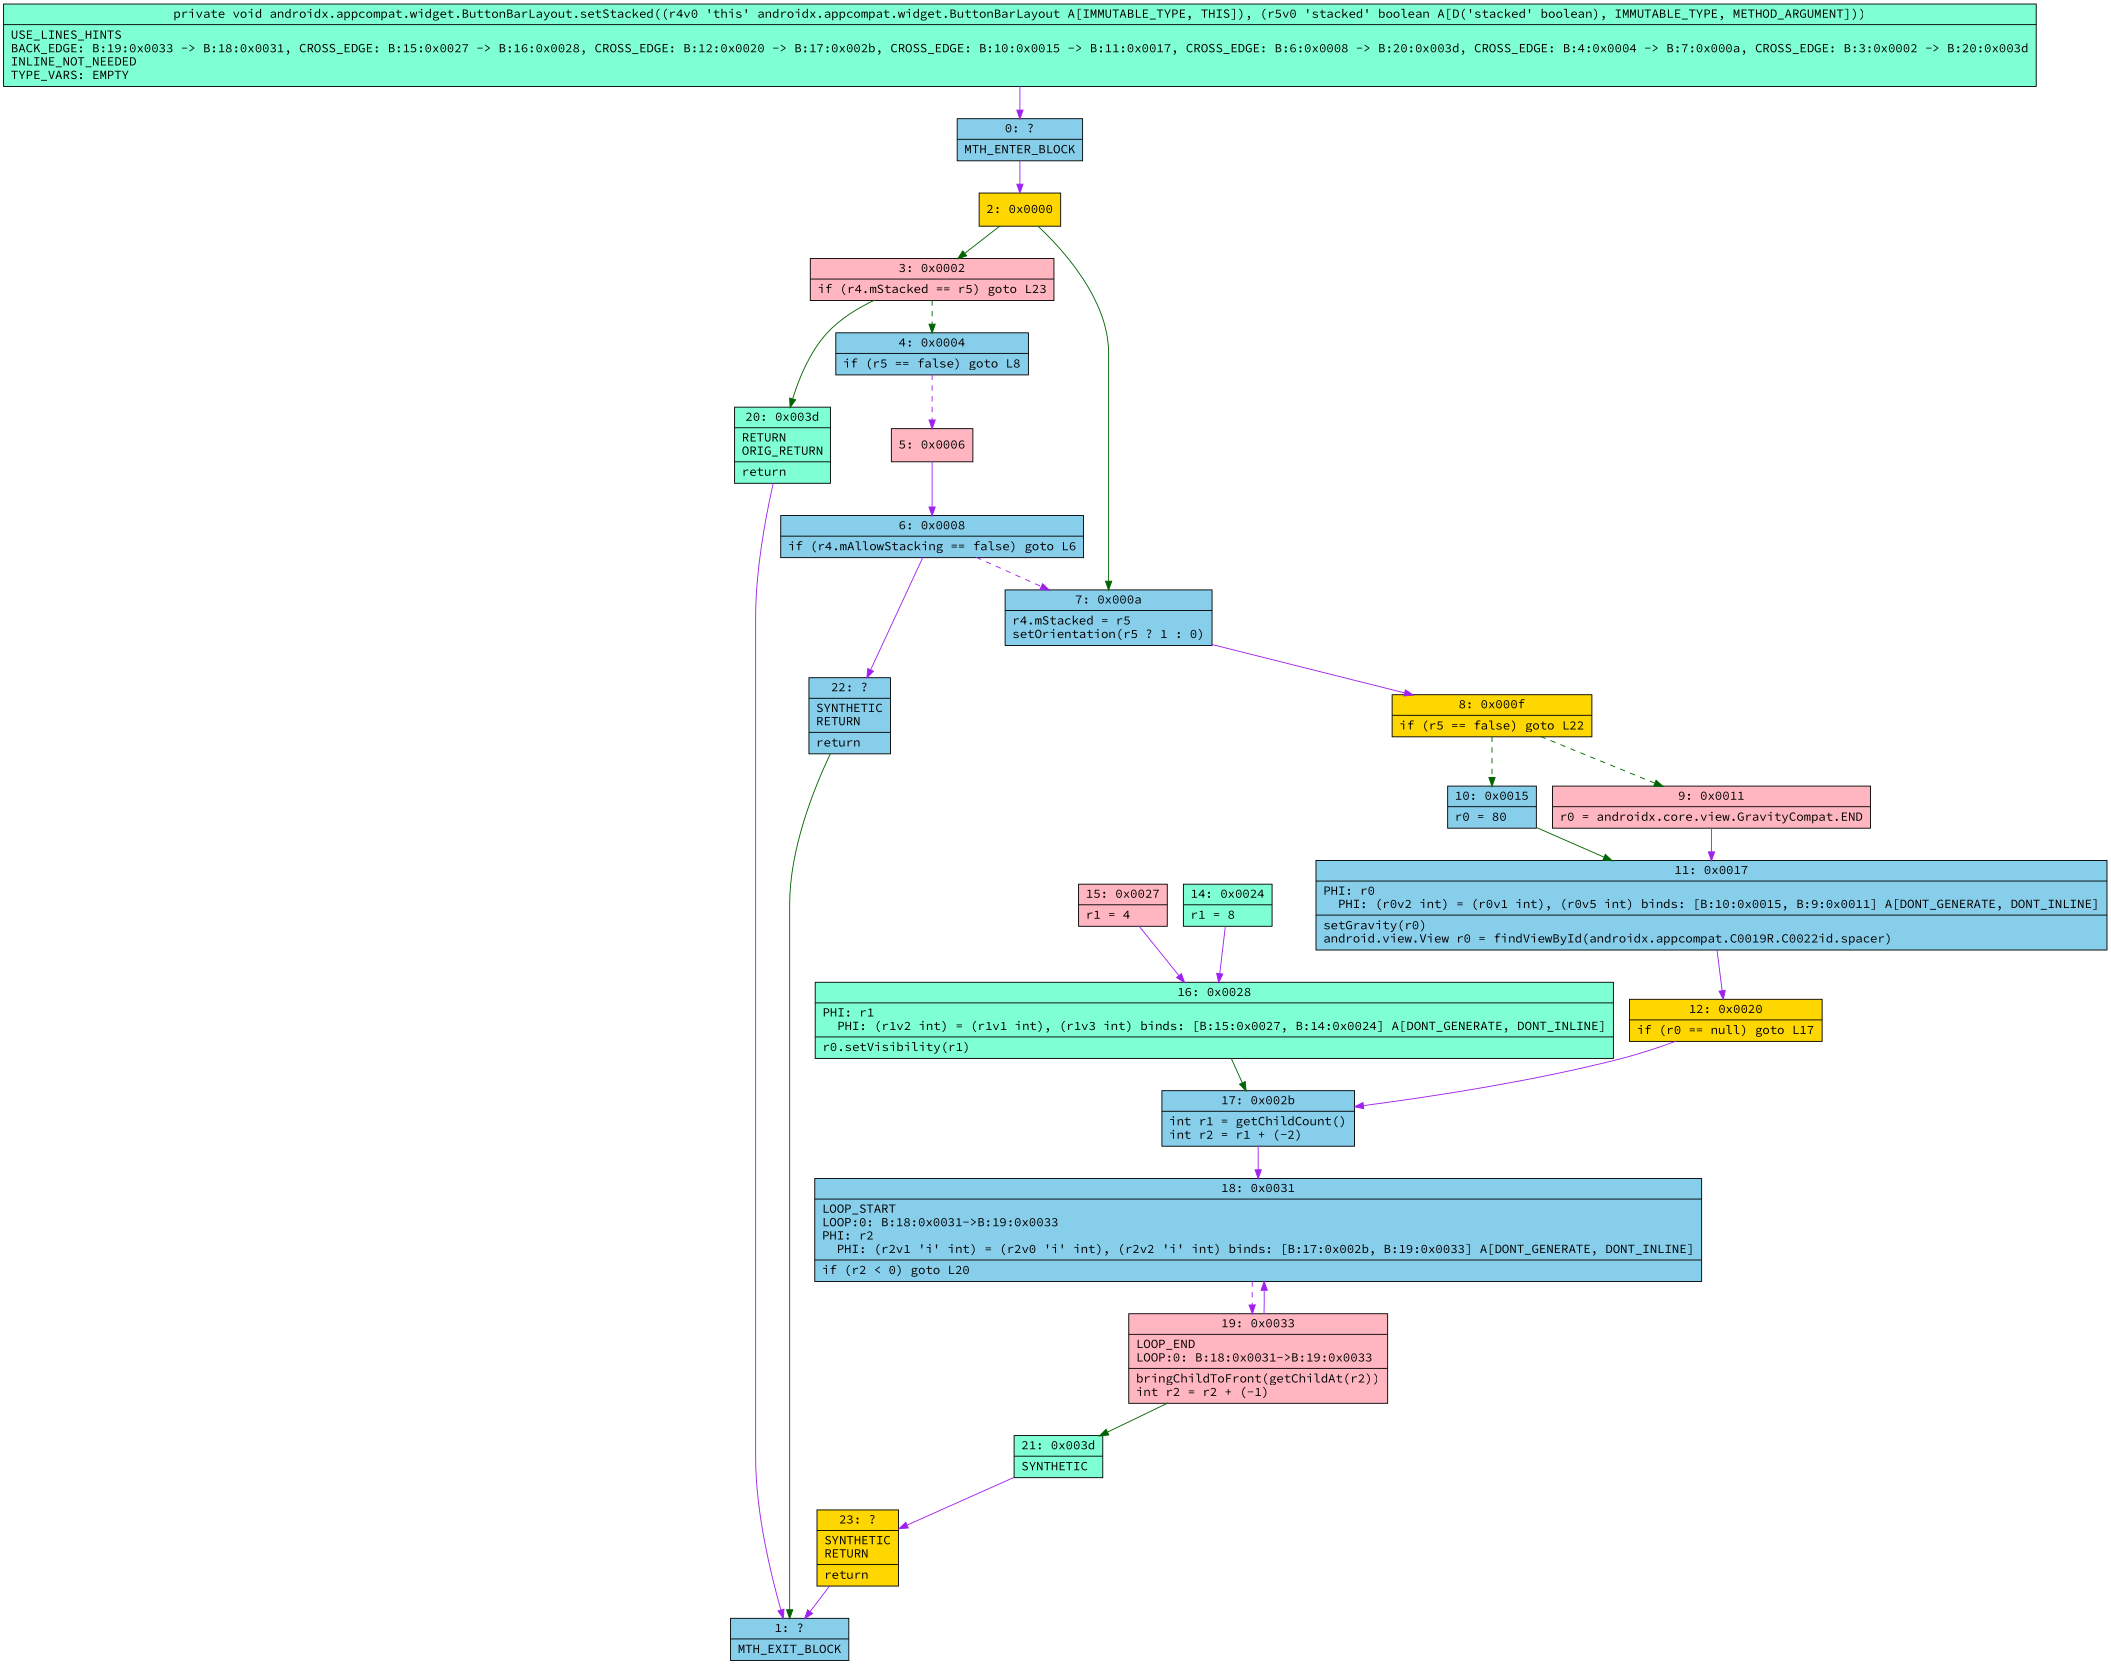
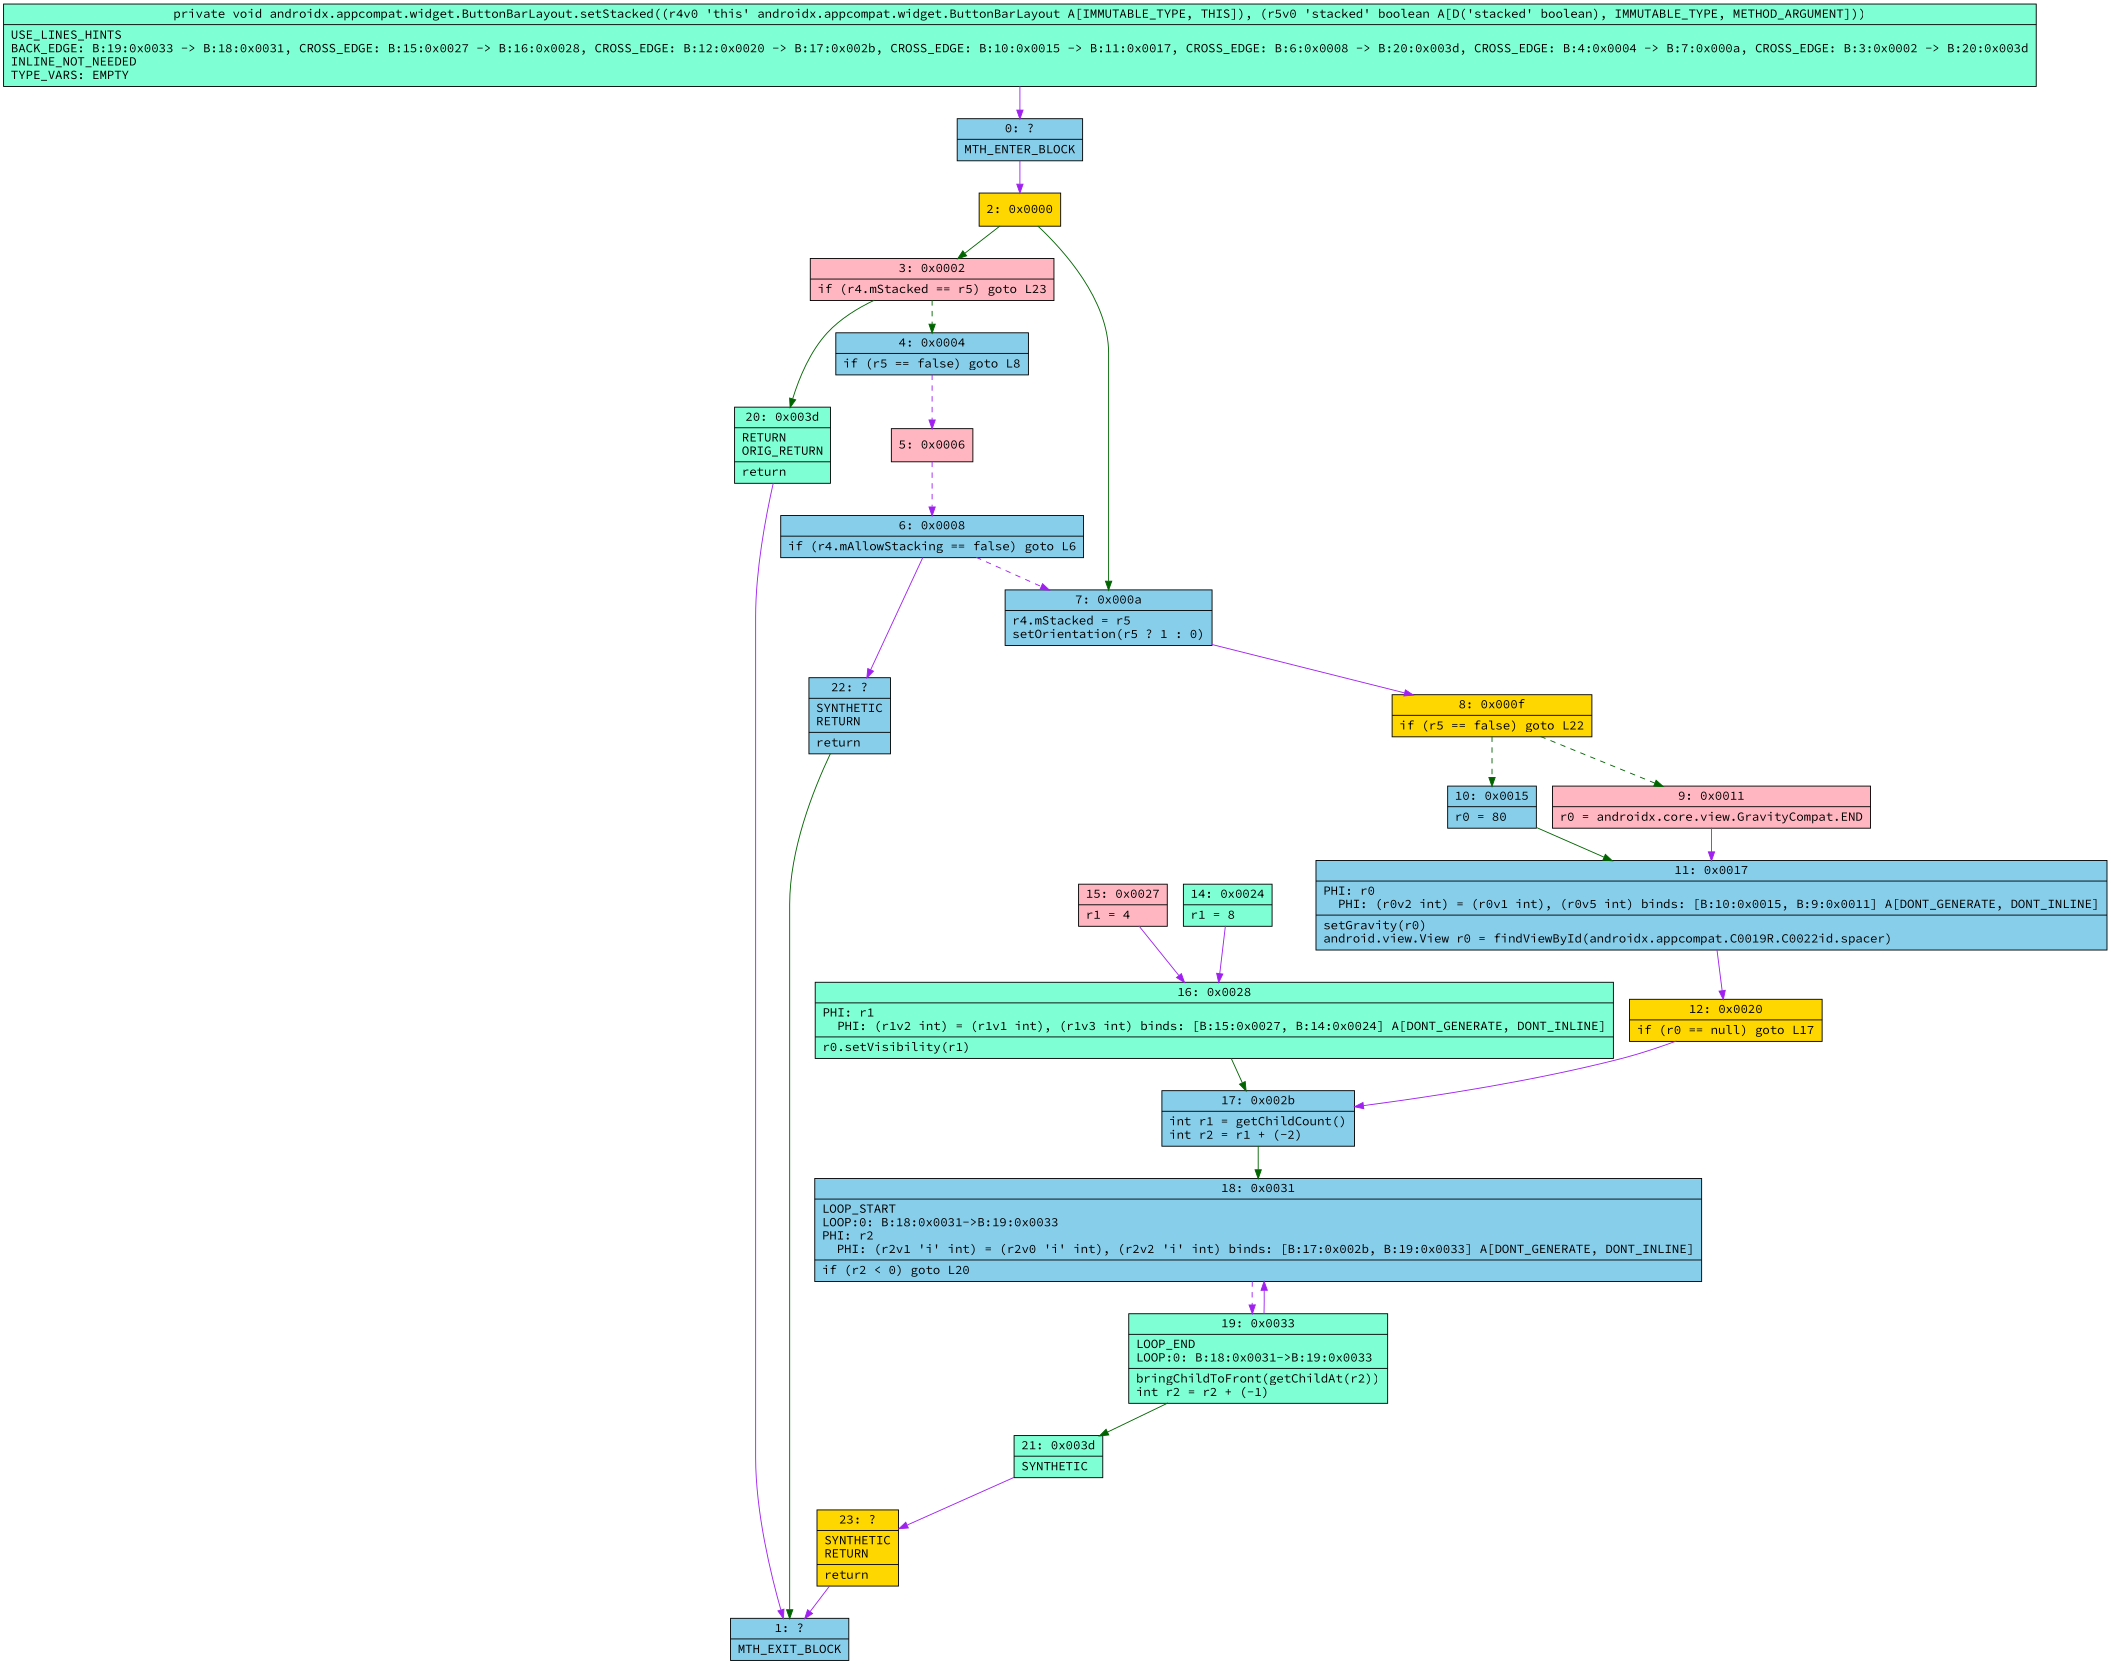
edge "5: 0x0006" -> "6: 0x0008": style solid -> dashed
edge "17: 0x002b" -> "18: 0x0031": color purple -> darkgreen
node "19: 0x0033": fillcolor lightpink -> aquamarine
